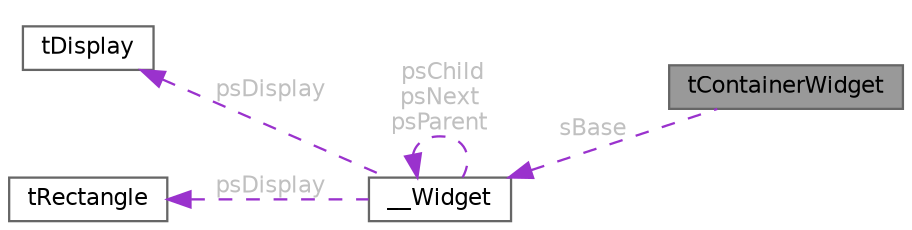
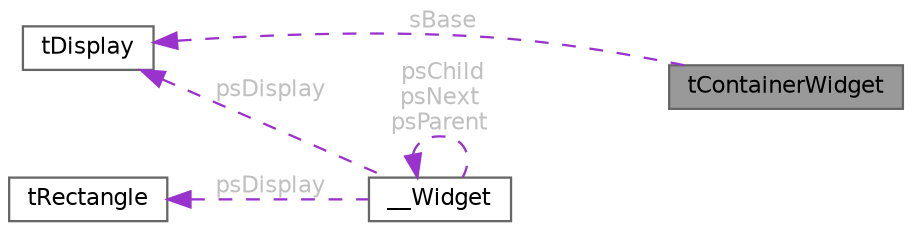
edge "tContainerWidget" -> "__Widget": now "tContainerWidget" -> "tDisplay"
